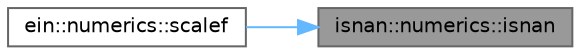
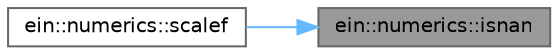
node "isnan::numerics::isnan": label "isnan::numerics::isnan" -> "ein::numerics::isnan"
